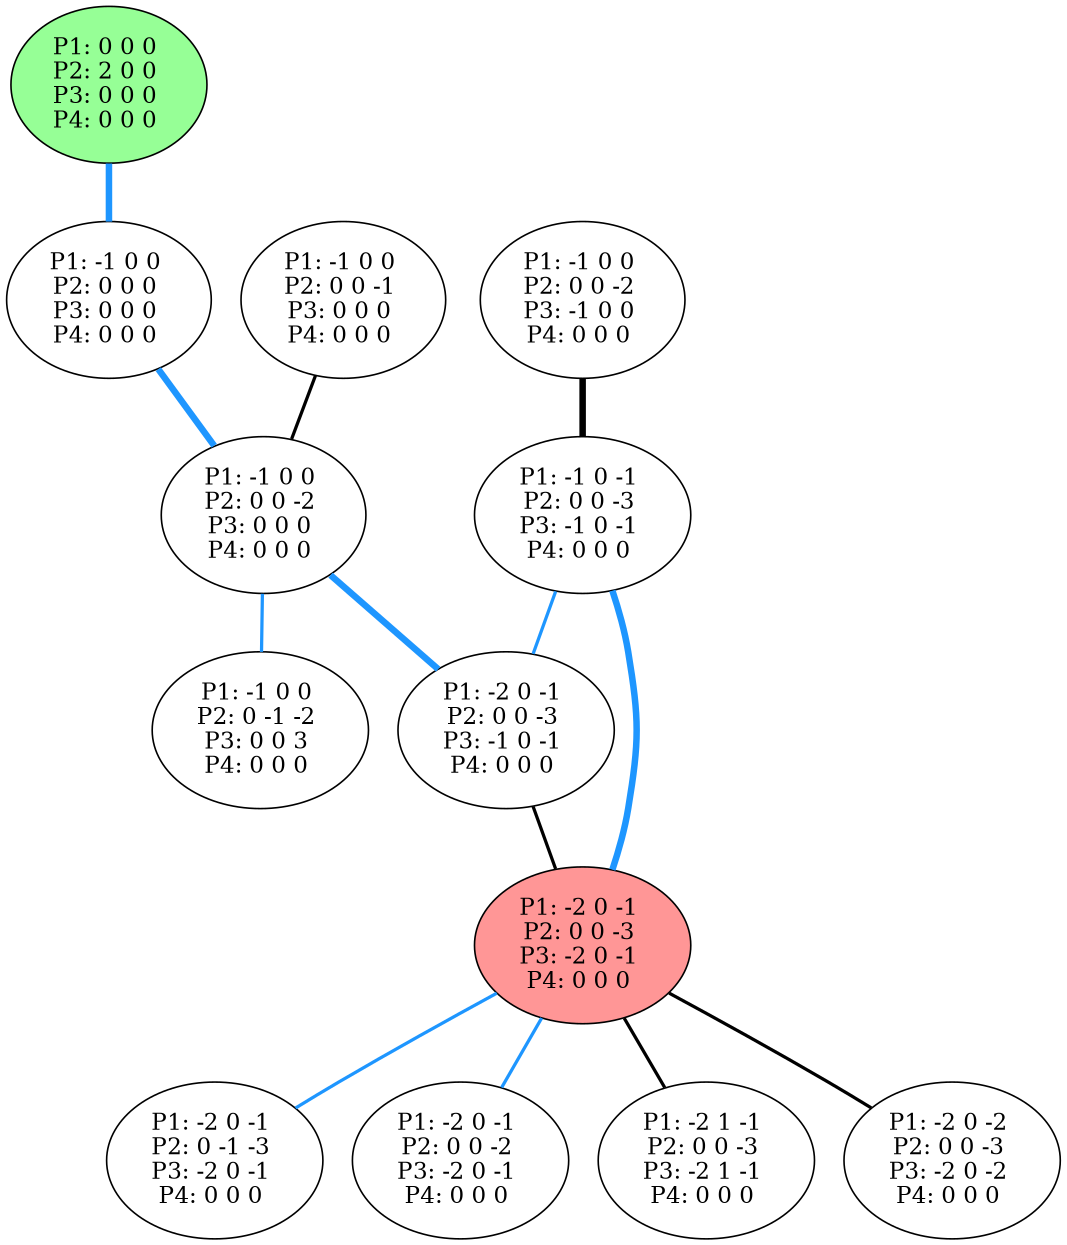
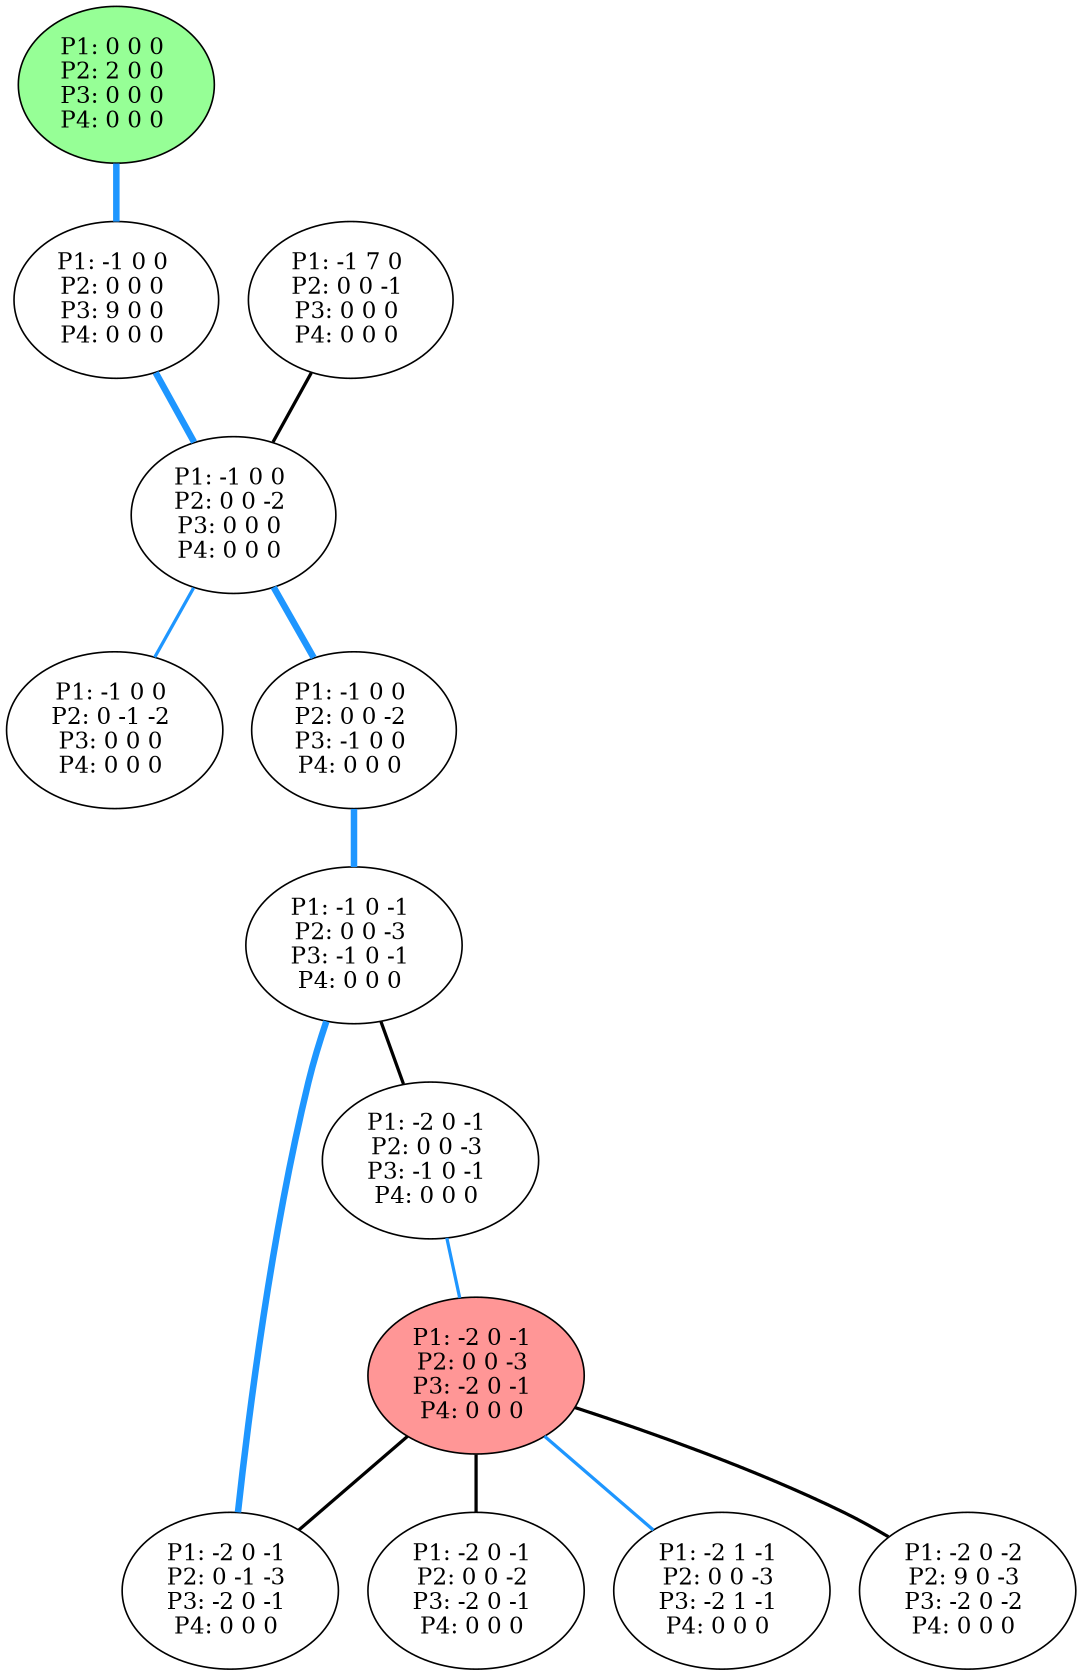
node "P1: -1 0 0 P2: 0 0 0 P3: 0 0 0 P4: 0 0 0": label "P1: -1 0 0 P2: 0 0 0 P3: 0 0 0 P4: 0 0 0" -> "P1: -1 0 0 P2: 0 0 0 P3: 9 0 0 P4: 0 0 0"
node "P1: -1 0 0 P2: 0 0 -1 P3: 0 0 0 P4: 0 0 0": label "P1: -1 0 0 P2: 0 0 -1 P3: 0 0 0 P4: 0 0 0" -> "P1: -1 7 0 P2: 0 0 -1 P3: 0 0 0 P4: 0 0 0"
edge "P1: -1 0 0 P2: 0 0 -2 P3: -1 0 0 P4: 0 0 0" -- "P1: -1 0 -1 P2: 0 0 -3 P3: -1 0 -1 P4: 0 0 0": color black -> #1e96ff
edge "P1: -1 0 0 P2: 0 0 -2 P3: 0 0 0 P4: 0 0 0" -- "P1: -2 0 -1 P2: 0 0 -3 P3: -1 0 -1 P4: 0 0 0": now "P1: -1 0 0 P2: 0 0 -2 P3: 0 0 0 P4: 0 0 0" -- "P1: -1 0 0 P2: 0 0 -2 P3: -1 0 0 P4: 0 0 0"
edge "P1: -1 0 -1 P2: 0 0 -3 P3: -1 0 -1 P4: 0 0 0" -- "P1: -2 0 -1 P2: 0 0 -3 P3: -1 0 -1 P4: 0 0 0": color #1e96ff -> black
node "P1: -1 0 0 P2: 0 -1 -2 P3: 0 0 3 P4: 0 0 0": label "P1: -1 0 0 P2: 0 -1 -2 P3: 0 0 3 P4: 0 0 0" -> "P1: -1 0 0 P2: 0 -1 -2 P3: 0 0 0 P4: 0 0 0"
edge "P1: -1 0 -1 P2: 0 0 -3 P3: -1 0 -1 P4: 0 0 0" -- "P1: -2 0 -1 P2: 0 0 -3 P3: -2 0 -1 P4: 0 0 0": now "P1: -1 0 -1 P2: 0 0 -3 P3: -1 0 -1 P4: 0 0 0" -- "P1: -2 0 -1 P2: 0 -1 -3 P3: -2 0 -1 P4: 0 0 0"
edge "P1: -2 0 -1 P2: 0 0 -3 P3: -1 0 -1 P4: 0 0 0" -- "P1: -2 0 -1 P2: 0 0 -3 P3: -2 0 -1 P4: 0 0 0": color black -> #1e96ff
edge "P1: -2 0 -1 P2: 0 0 -3 P3: -2 0 -1 P4: 0 0 0" -- "P1: -2 0 -1 P2: 0 -1 -3 P3: -2 0 -1 P4: 0 0 0": color #1e96ff -> black
edge "P1: -2 0 -1 P2: 0 0 -3 P3: -2 0 -1 P4: 0 0 0" -- "P1: -2 0 -1 P2: 0 0 -2 P3: -2 0 -1 P4: 0 0 0": color #1e96ff -> black
edge "P1: -2 0 -1 P2: 0 0 -3 P3: -2 0 -1 P4: 0 0 0" -- "P1: -2 1 -1 P2: 0 0 -3 P3: -2 1 -1 P4: 0 0 0": color black -> #1e96ff
node "P1: -2 0 -2 P2: 0 0 -3 P3: -2 0 -2 P4: 0 0 0": label "P1: -2 0 -2 P2: 0 0 -3 P3: -2 0 -2 P4: 0 0 0" -> "P1: -2 0 -2 P2: 9 0 -3 P3: -2 0 -2 P4: 0 0 0"
